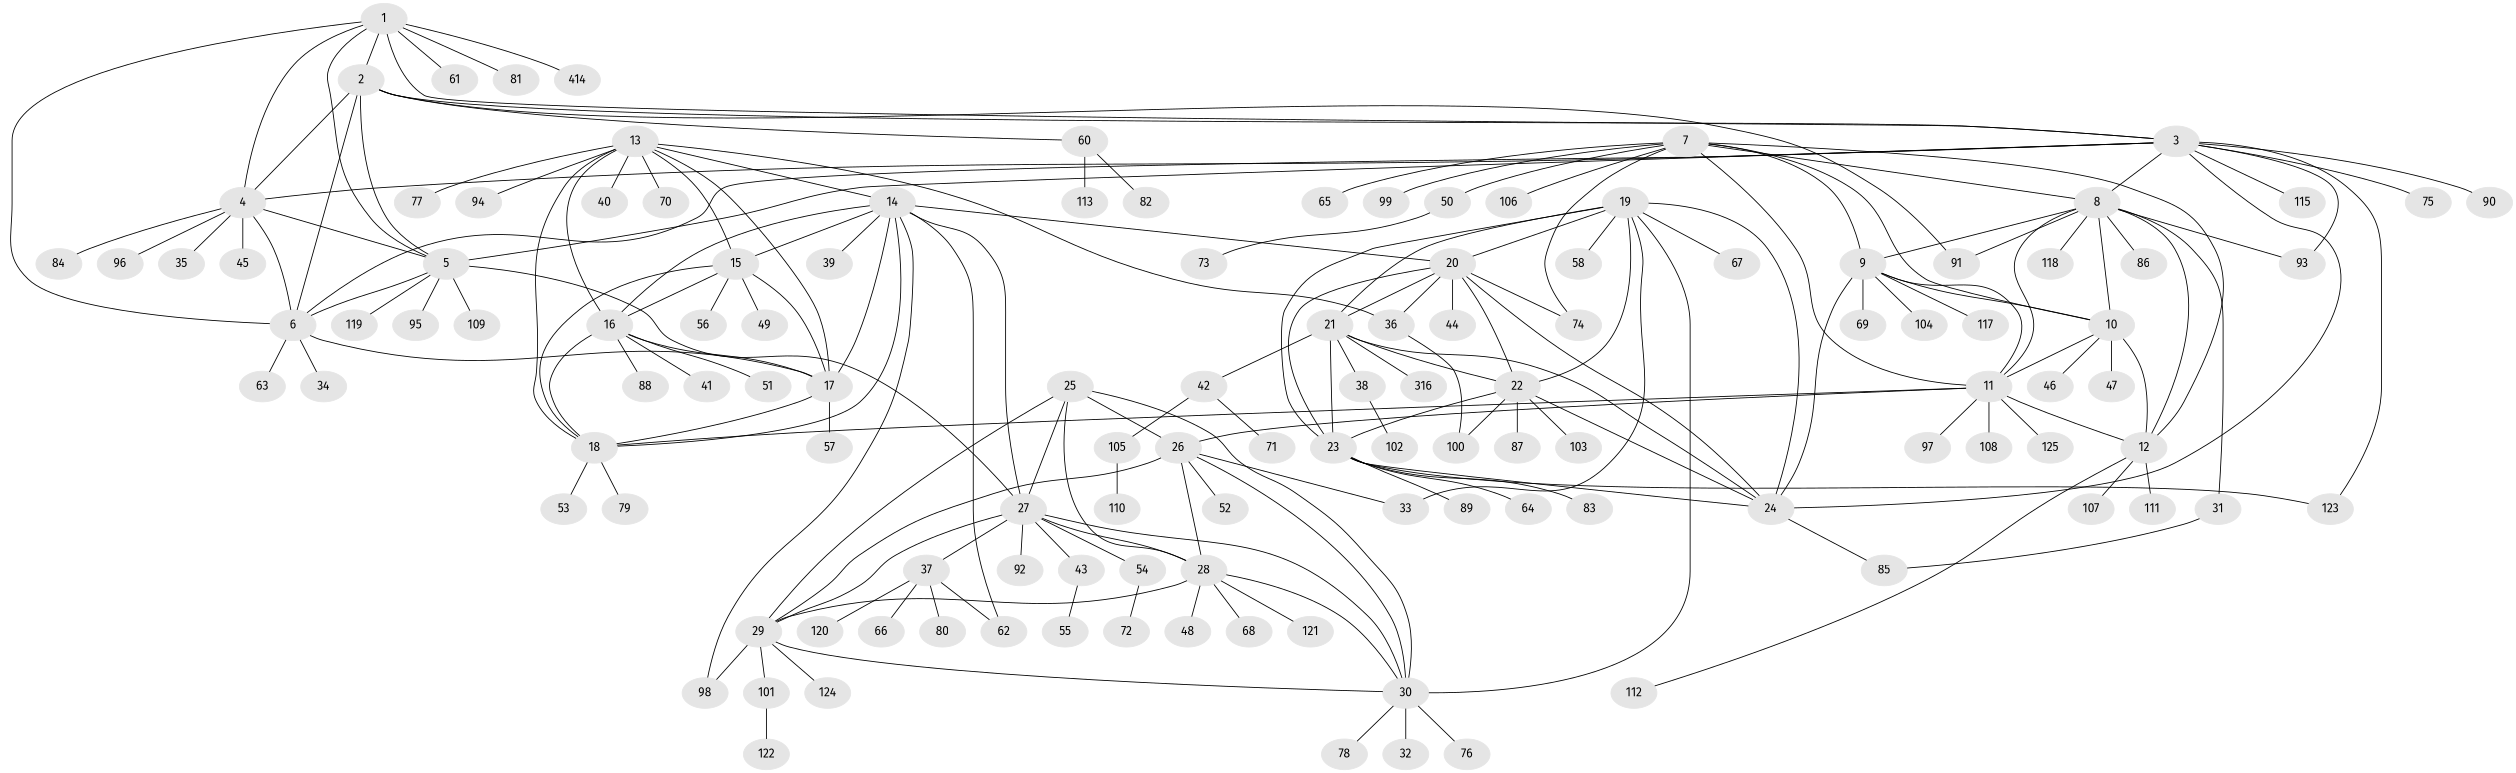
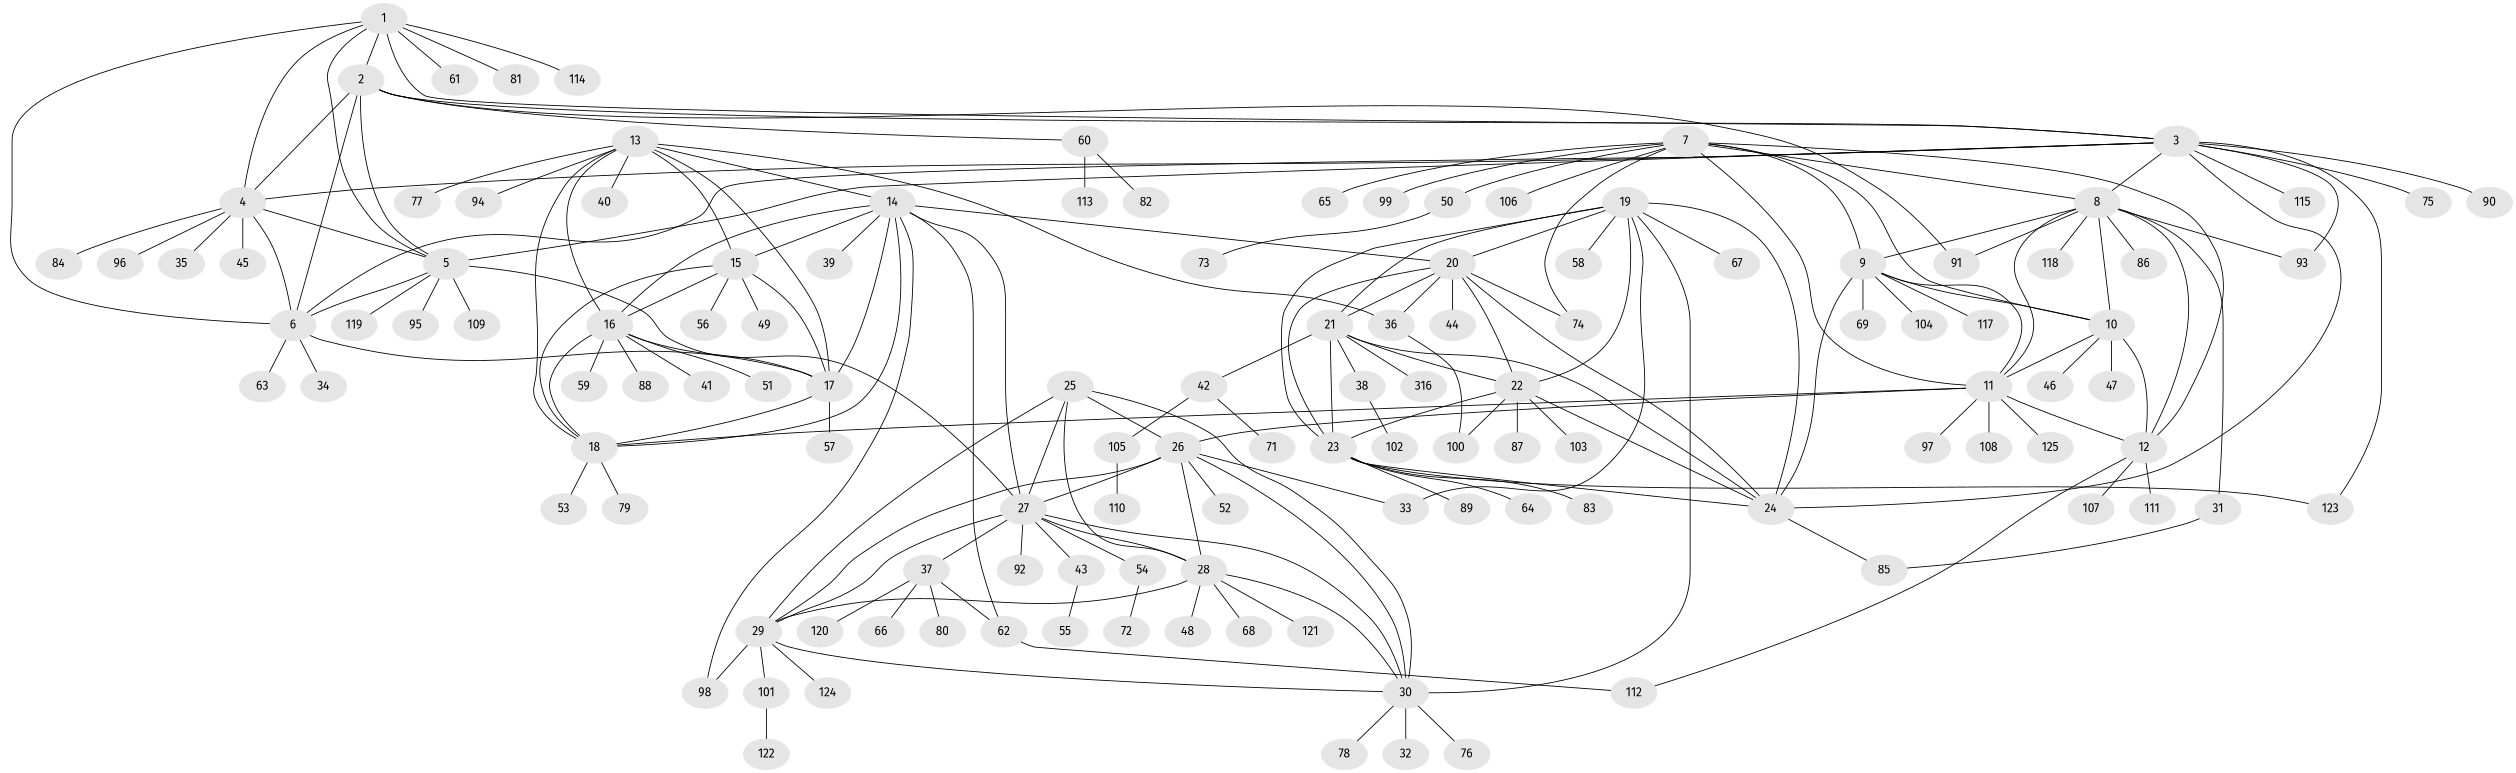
node "414": label "414" -> "114"
node "70": removed
node "59": added
edge "26" -- "27": added
edge "62" -- "112": added
